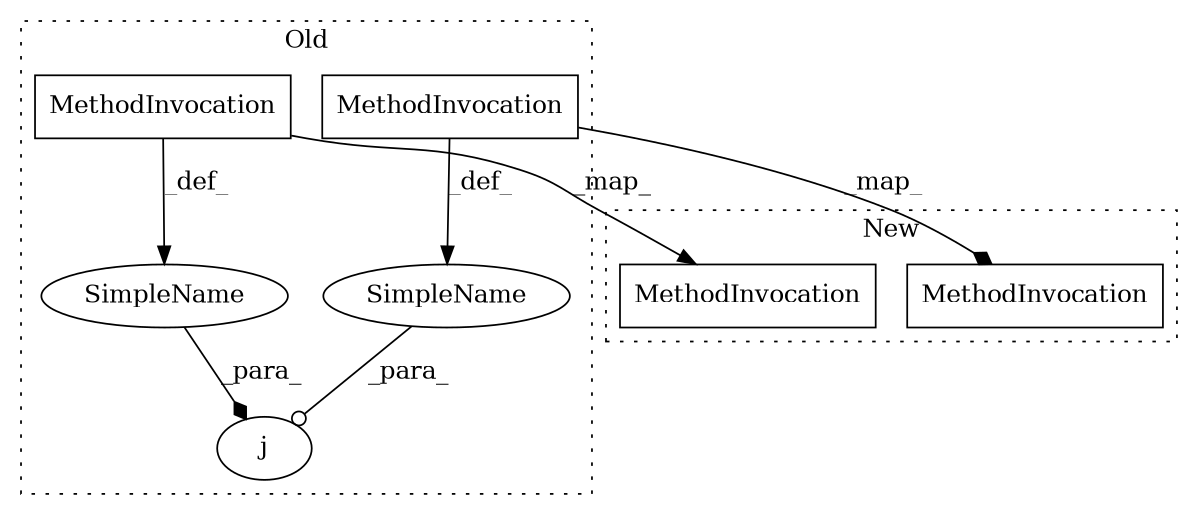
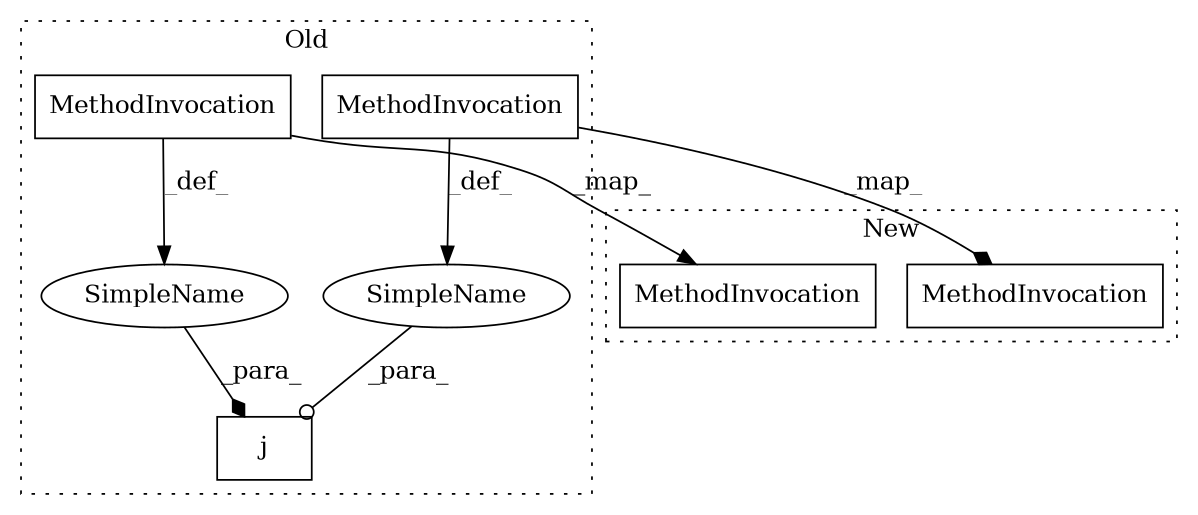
node "j": shape ellipse -> box
